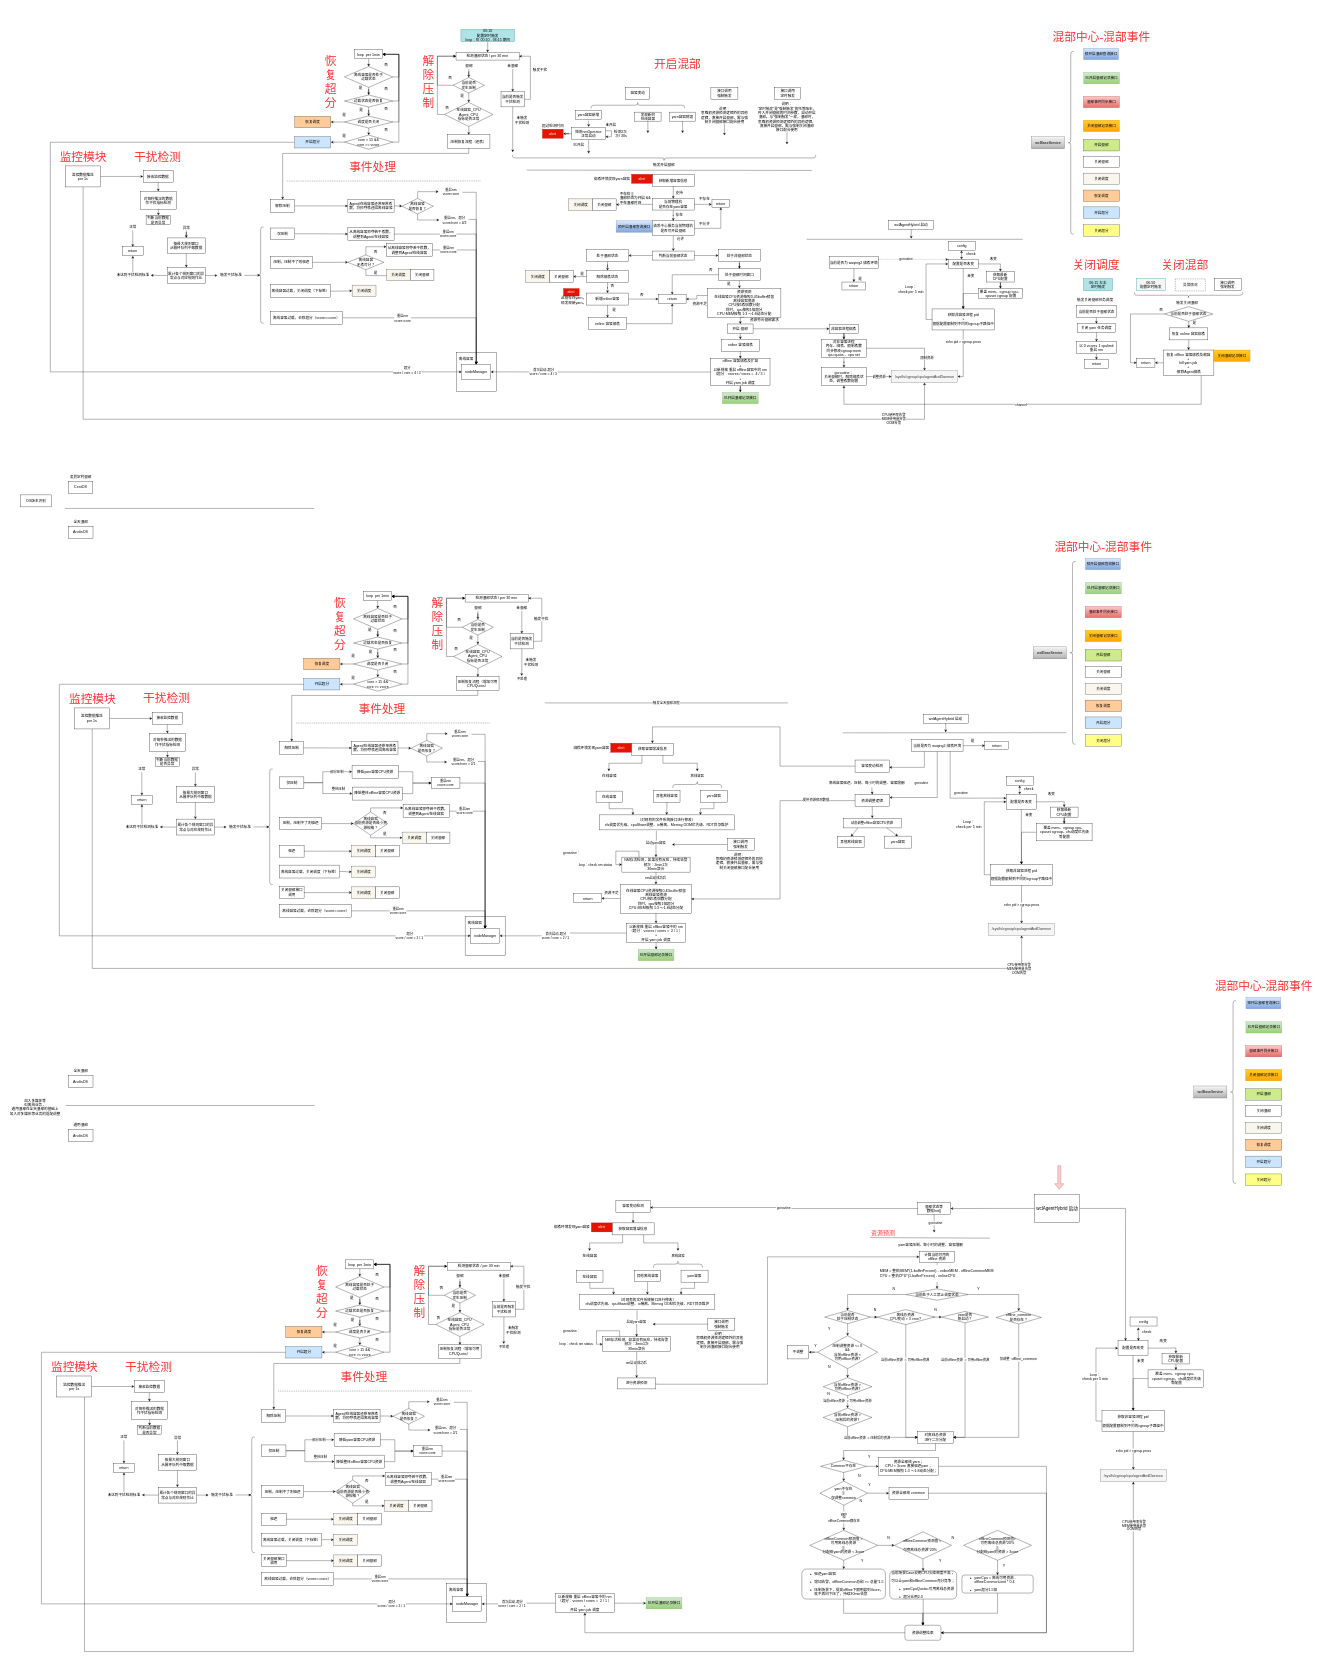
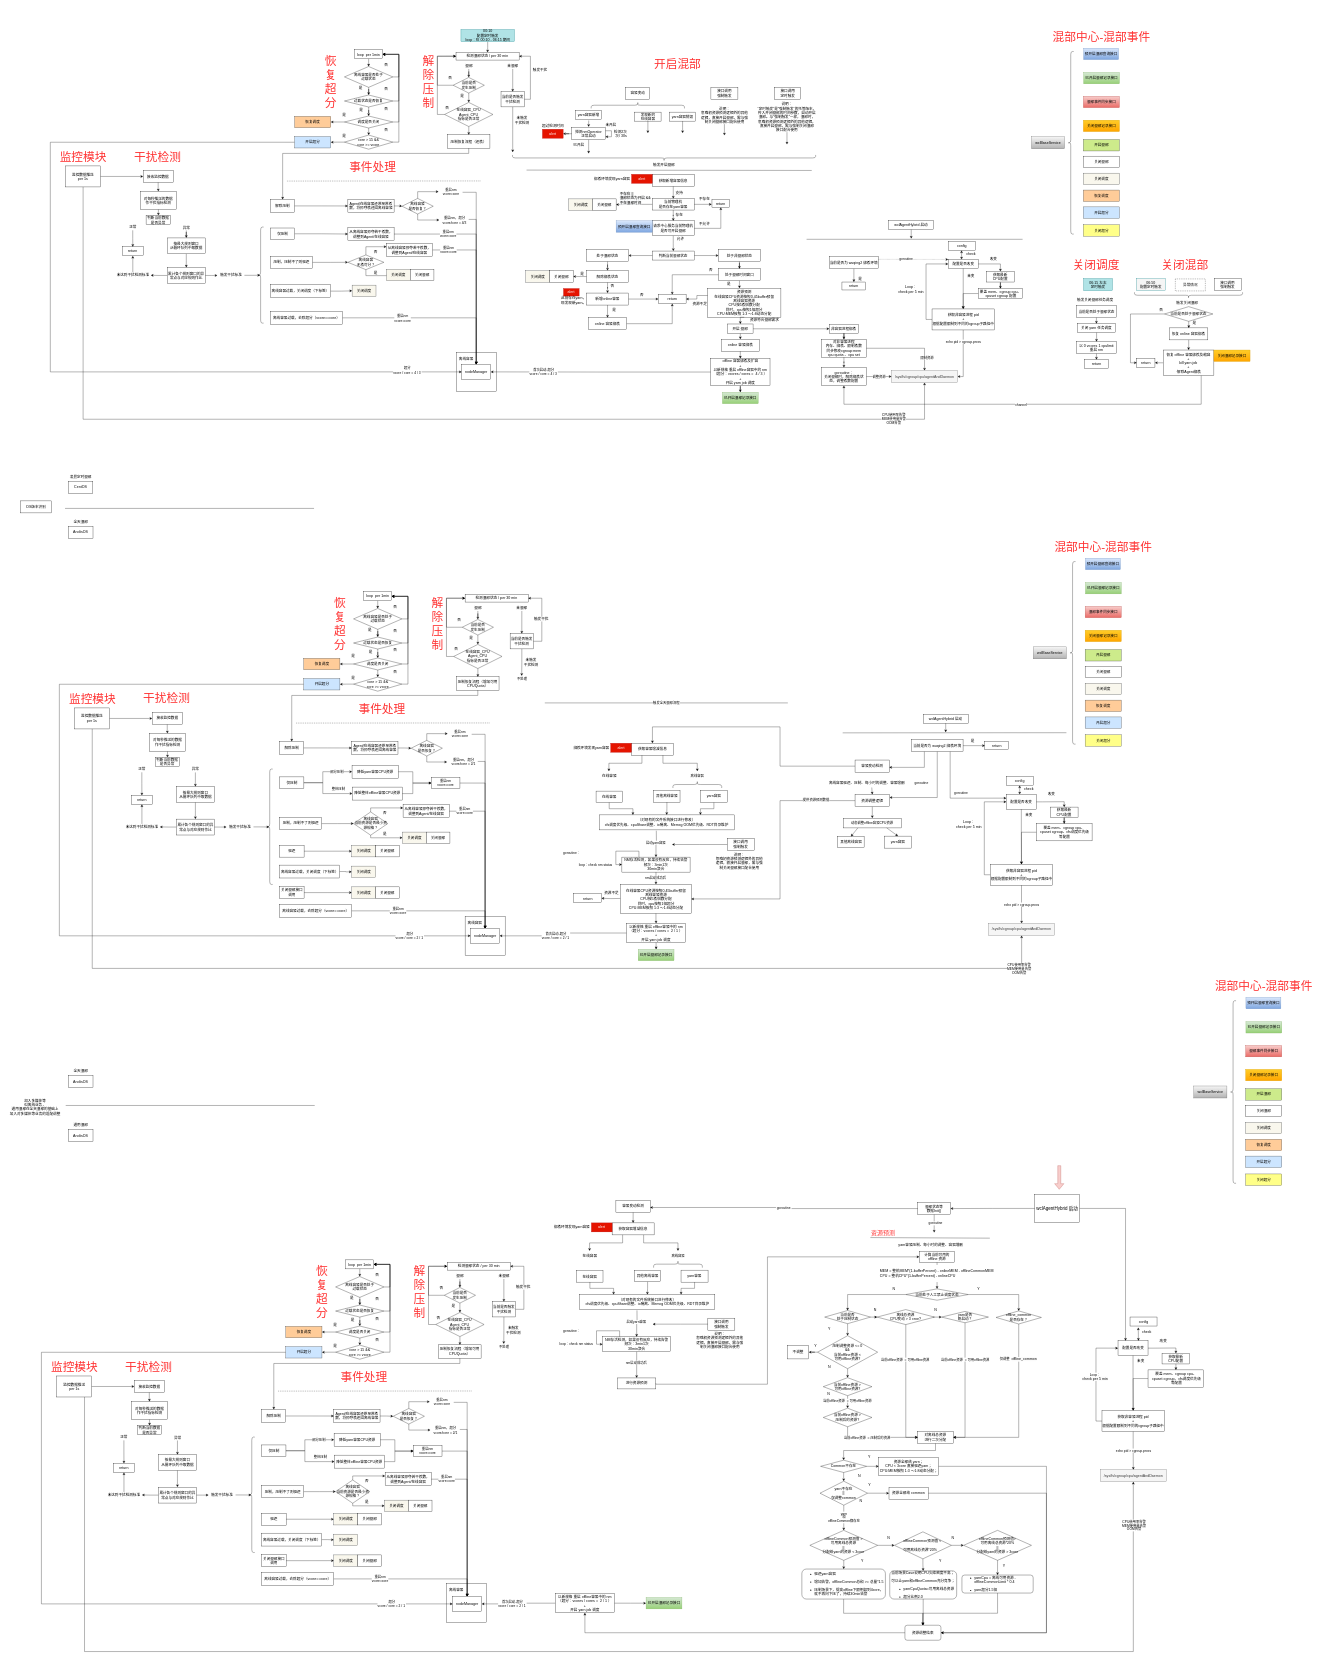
node "OS版本识别": moved (36, 501) -> (36, 507)
edge "offlineCommon预测值 < 可用离线总资源*20%" -> "offlineCommon预测值> 可用离线总资源*20%|| 分配给yarn的资源 > 3core": added
